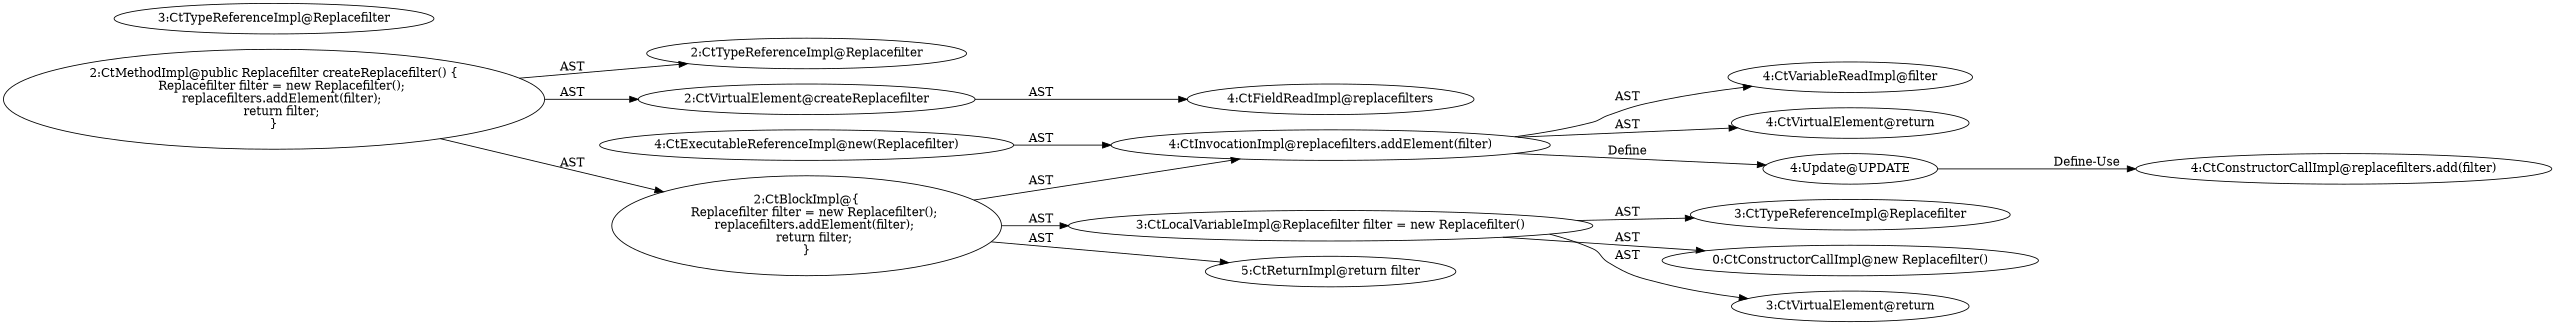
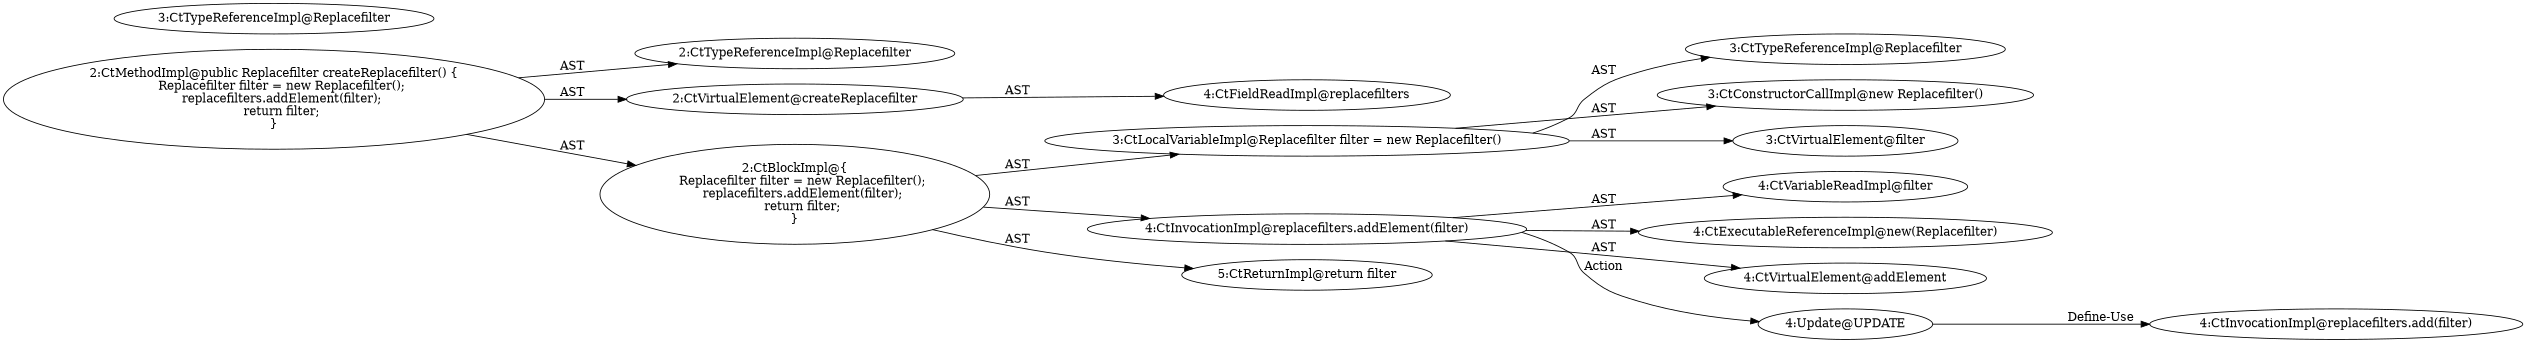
node "4:CtVirtualElement@return": label "4:CtVirtualElement@return" -> "4:CtVirtualElement@addElement"
edge "4:CtExecutableReferenceImpl@new(Replacefilter)" -> "4:CtInvocationImpl@replacefilters.addElement(filter)": reversed
edge "4:CtInvocationImpl@replacefilters.addElement(filter)" -> "4:Update@UPDATE": label "Define" -> "Action"
node "4:CtConstructorCallImpl@replacefilters.add(filter)": label "4:CtConstructorCallImpl@replacefilters.add(filter)" -> "4:CtInvocationImpl@replacefilters.add(filter)"
node "0:CtConstructorCallImpl@new Replacefilter()": label "0:CtConstructorCallImpl@new Replacefilter()" -> "3:CtConstructorCallImpl@new Replacefilter()"
node "3:CtVirtualElement@return": label "3:CtVirtualElement@return" -> "3:CtVirtualElement@filter"
